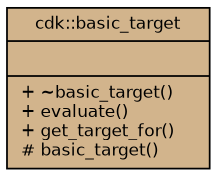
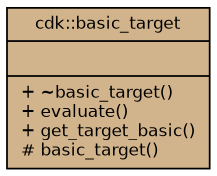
node "cdk::basic_target": text "+ get_target_for()" -> "+ get_target_basic()"
